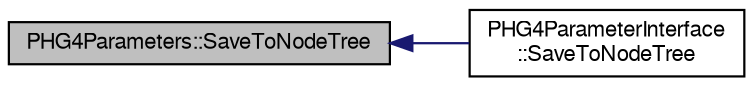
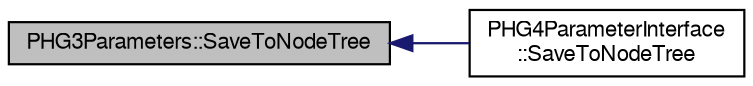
node "PHG4Parameters::SaveToNodeTree": label "PHG4Parameters::SaveToNodeTree" -> "PHG3Parameters::SaveToNodeTree"
